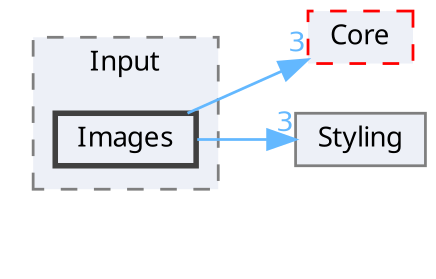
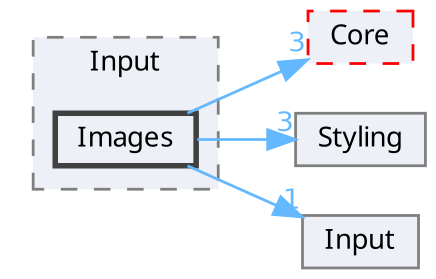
node "Input": added
